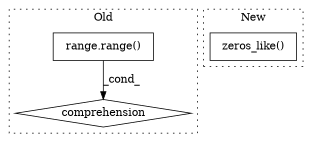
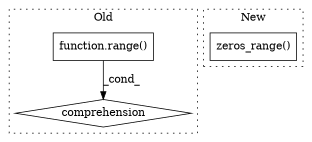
node "range.range()": label "range.range()" -> "function.range()"
node "zeros_like()": label "zeros_like()" -> "zeros_range()"
